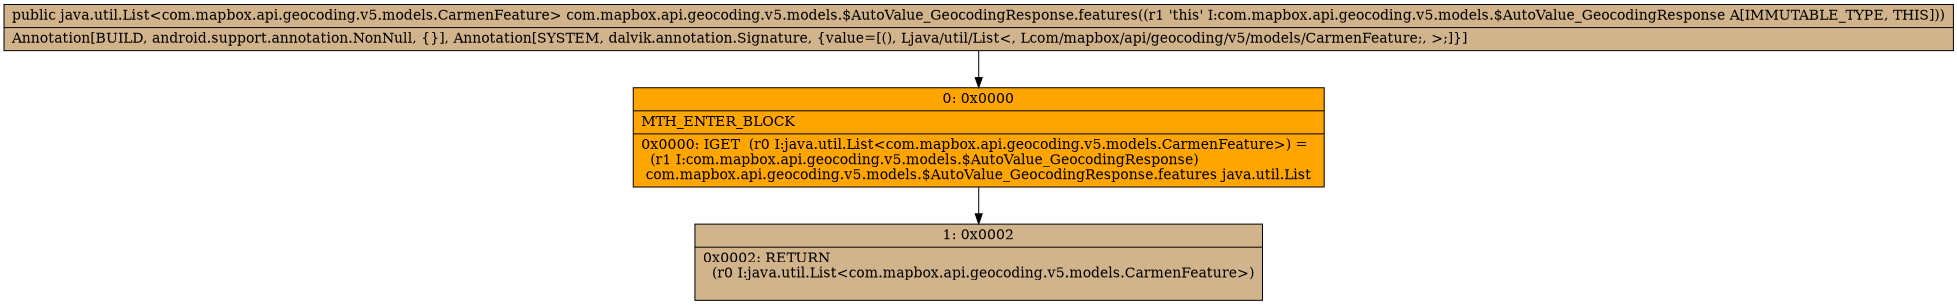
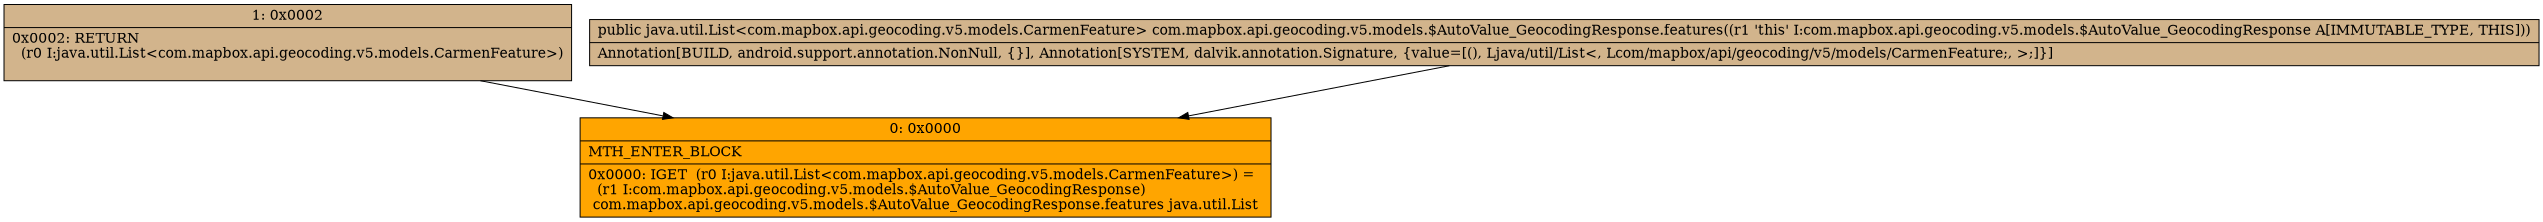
edge "0: 0x0000" -> "1: 0x0002": reversed
